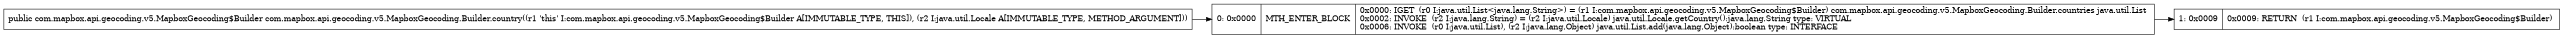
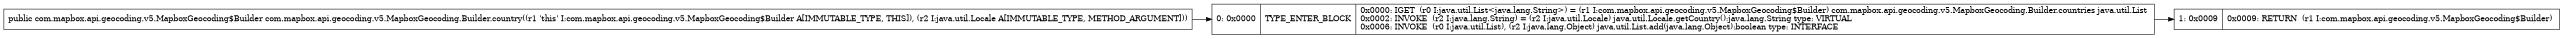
node "0: 0x0000": text "MTH_ENTER_BLOCK" -> "TYPE_ENTER_BLOCK"
